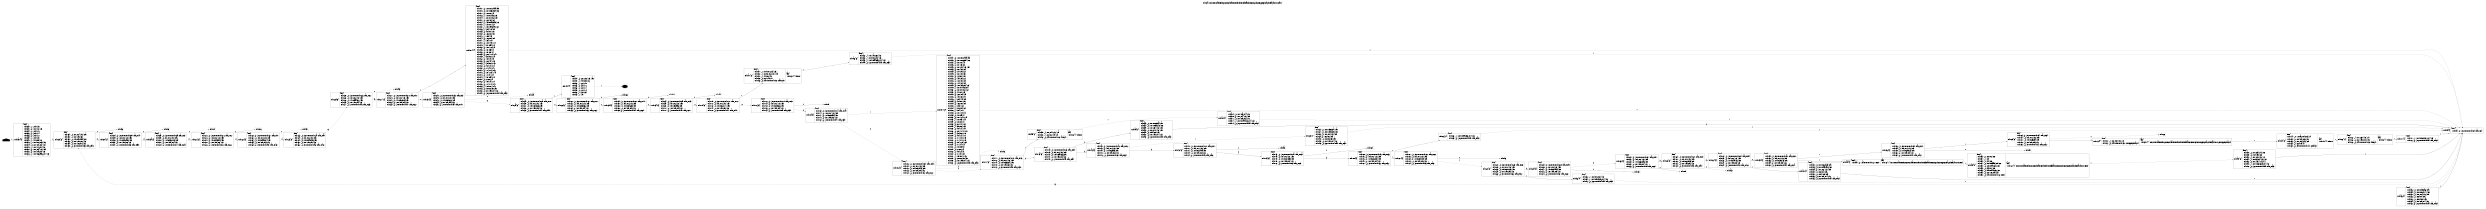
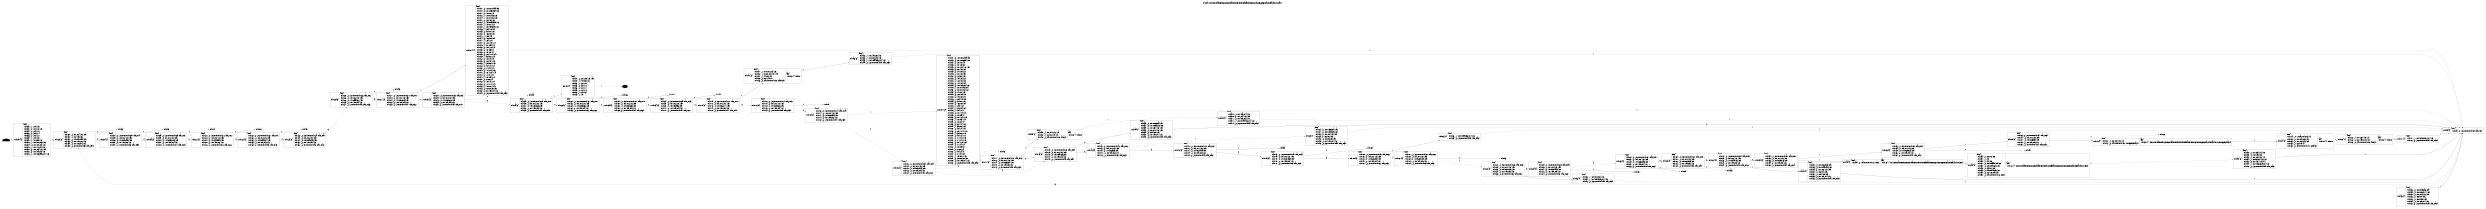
edge "0x401758 [25]" -> "0x401771 [25]": now "0x401758 [25]" -> "0x40178a [25]"
